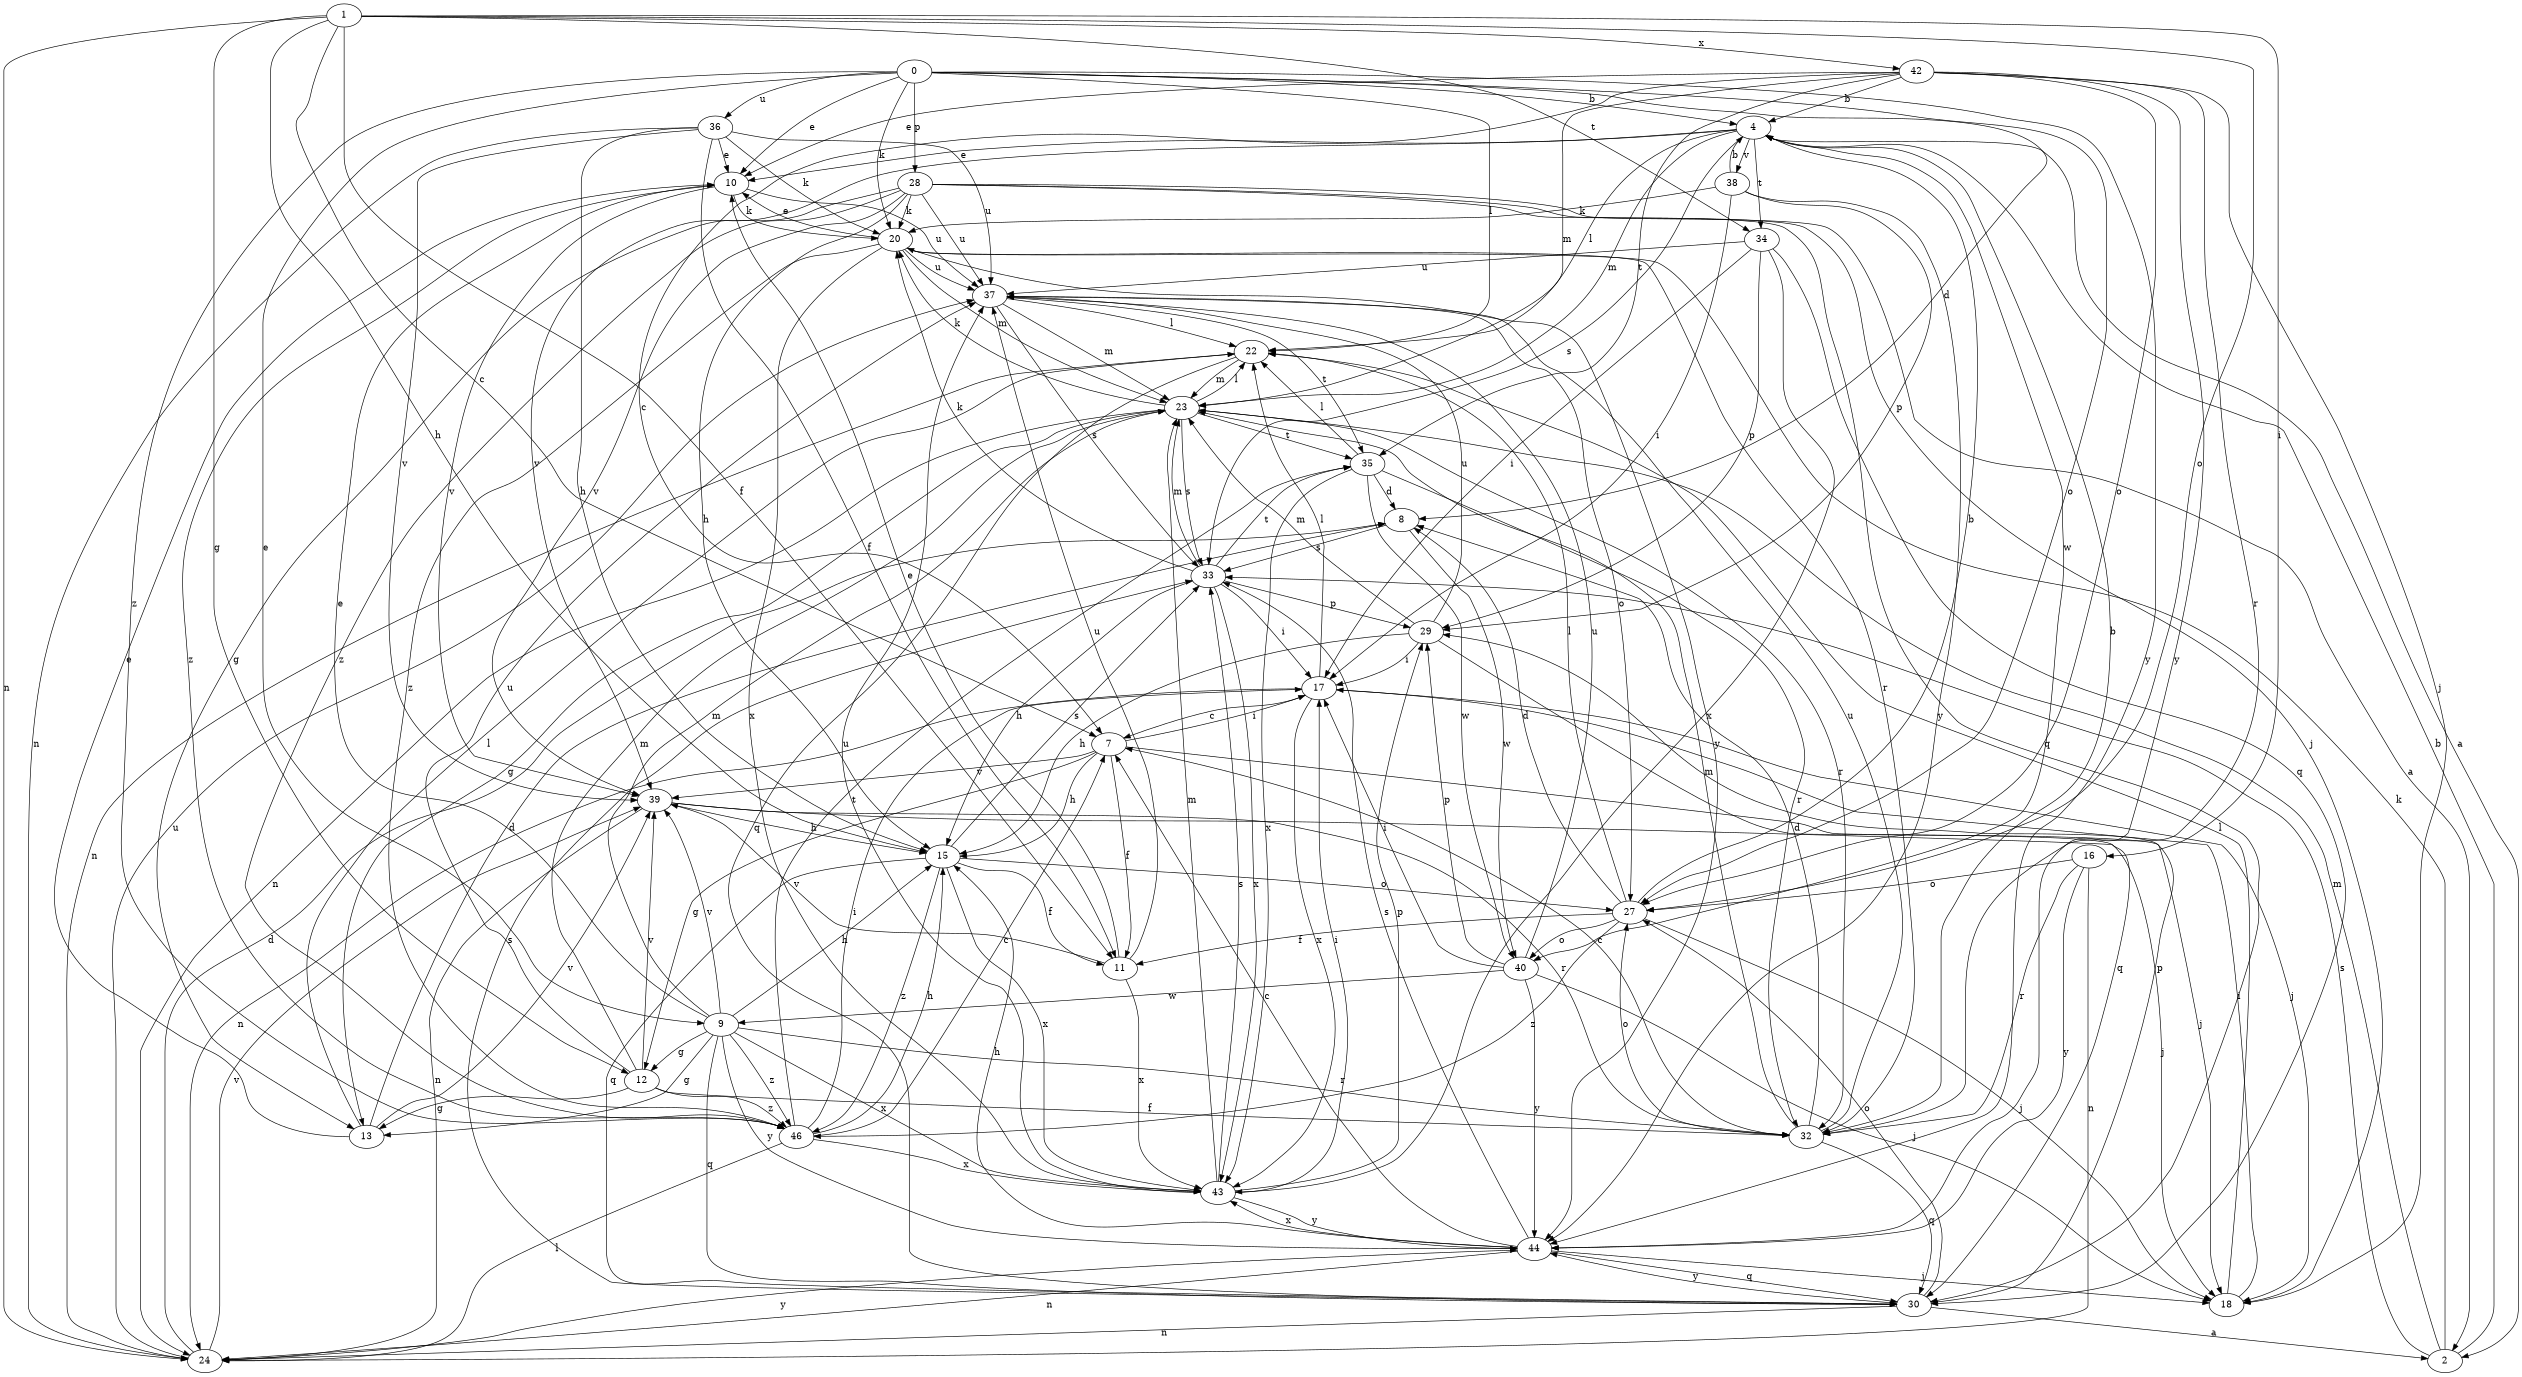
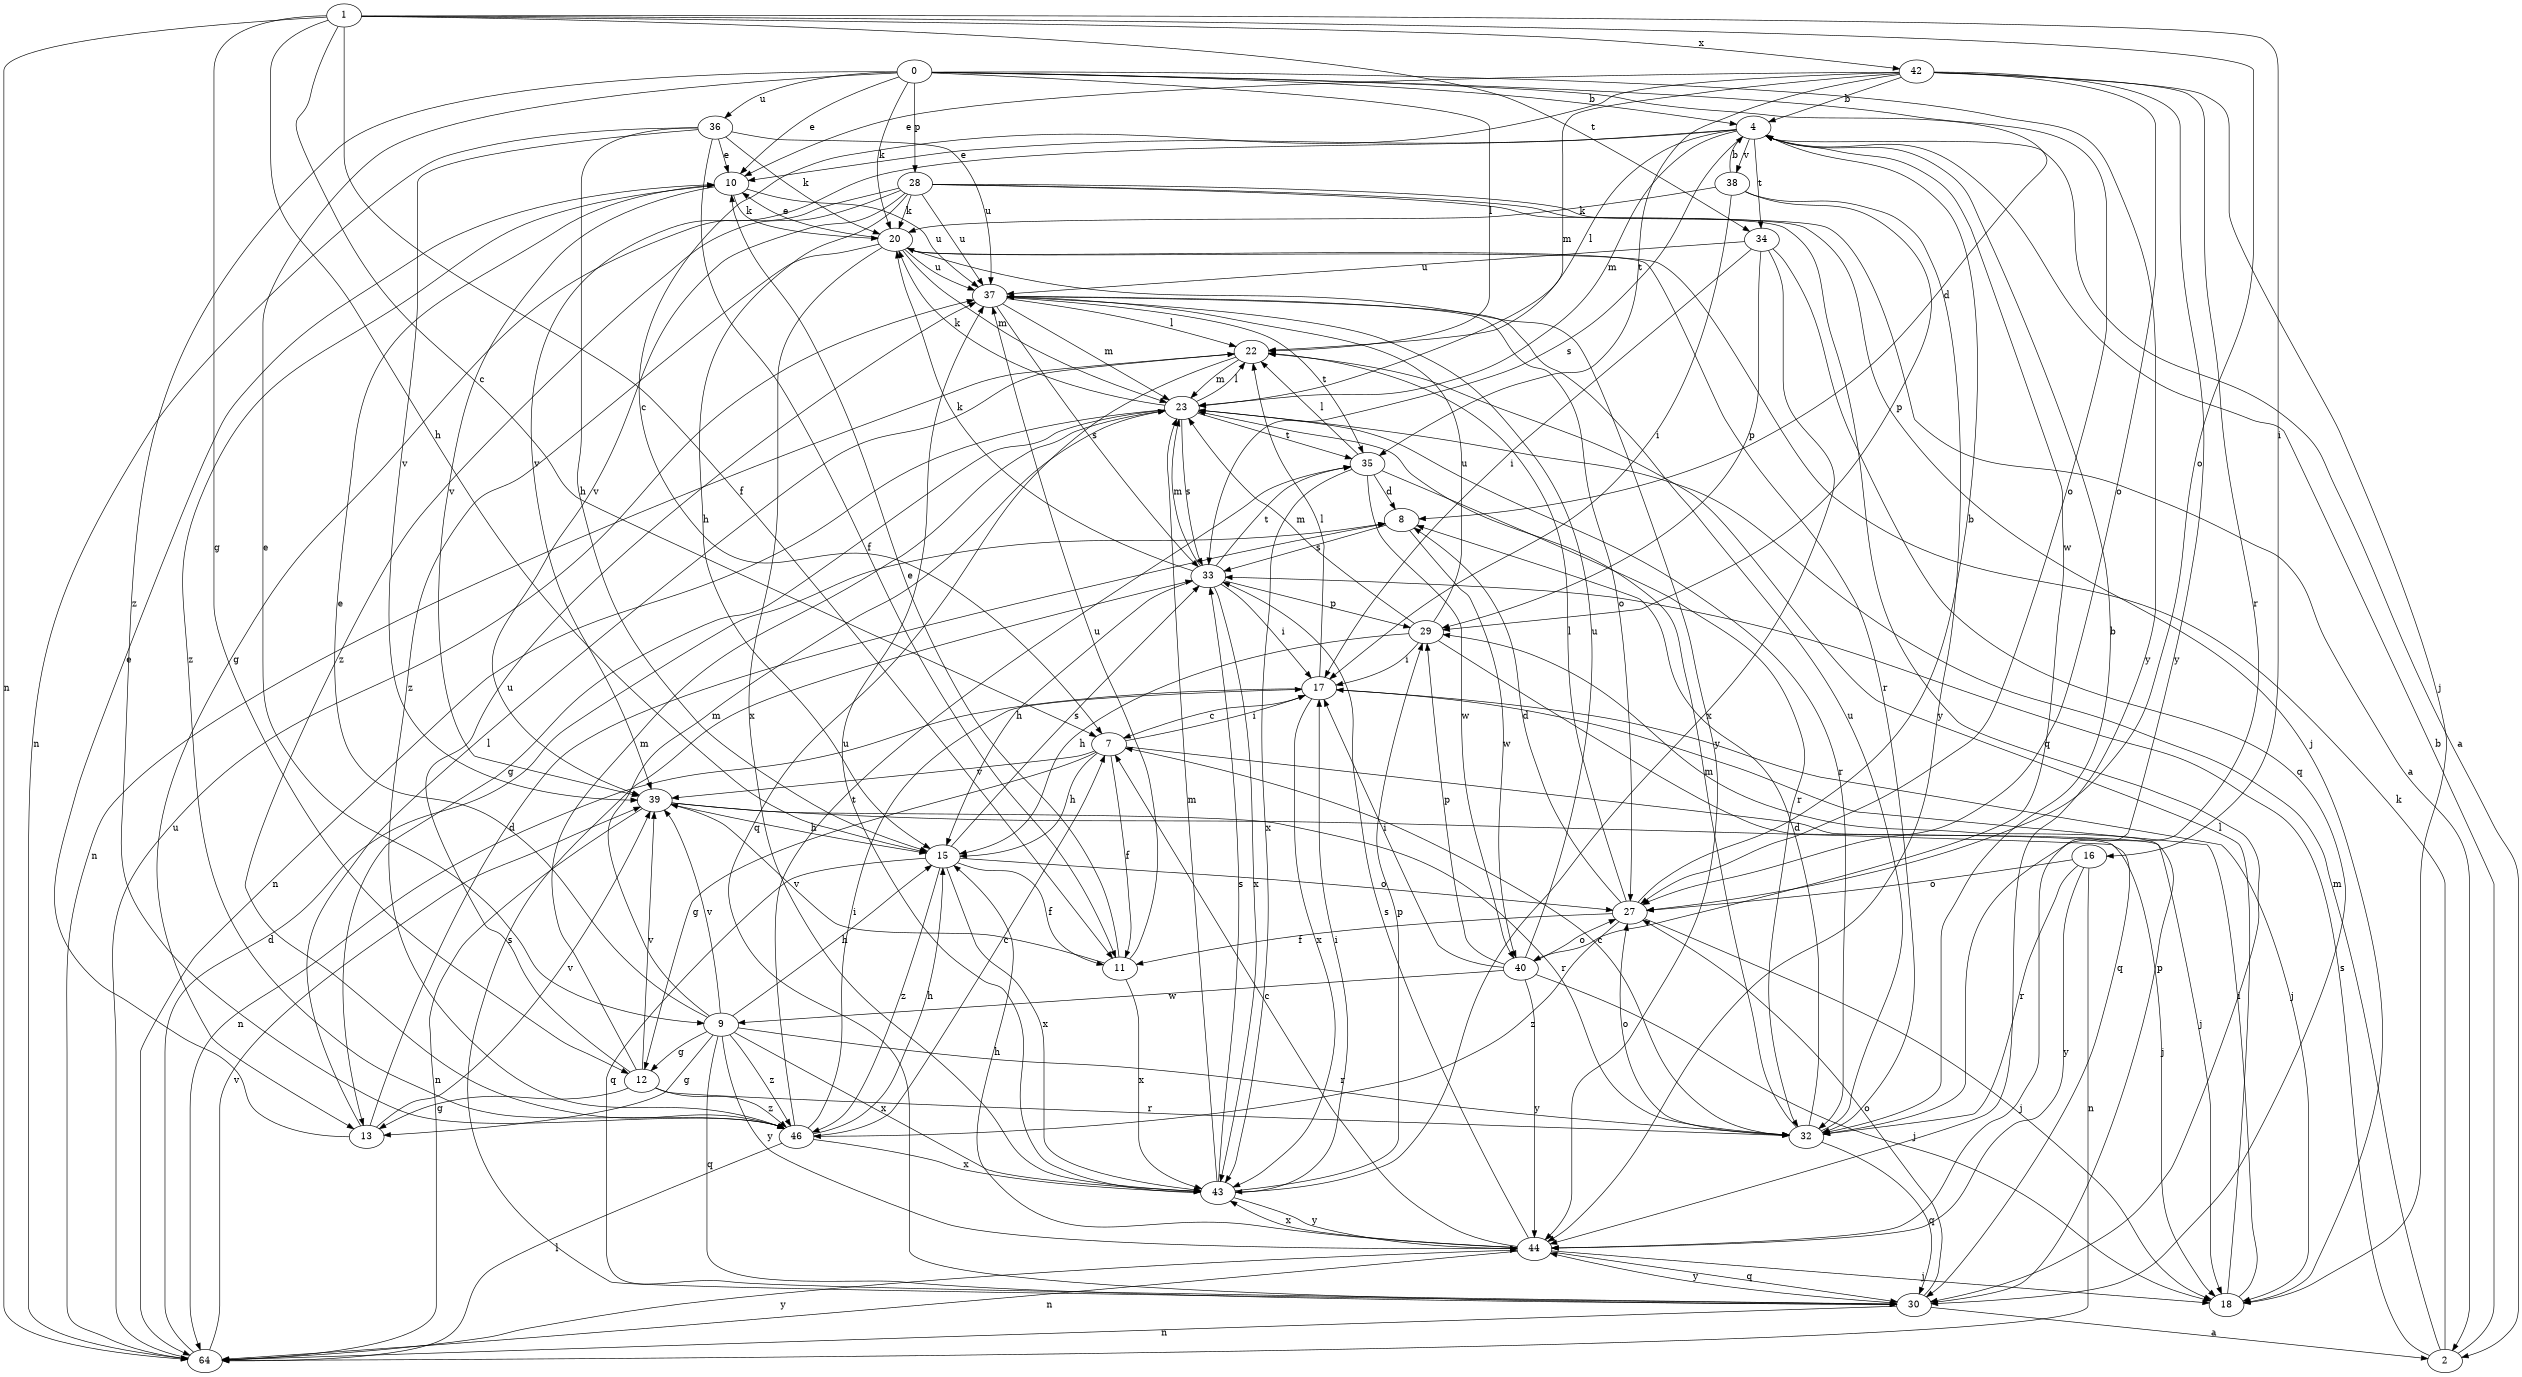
edge "27" -> "40": reversed
edge "12" -> "32": label "f" -> "r"
node "24": label "24" -> "64"
